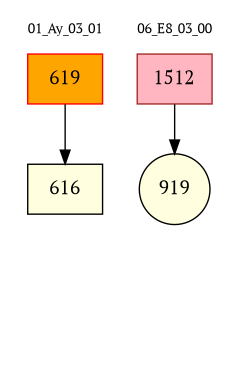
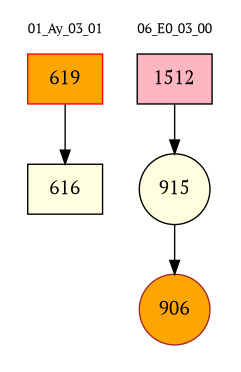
cluster "06_E8_03_00": label "06_E8_03_00" -> "06_E0_03_00"
node "1512": color brown -> black
node "919": label "919" -> "915"
node "906": added
